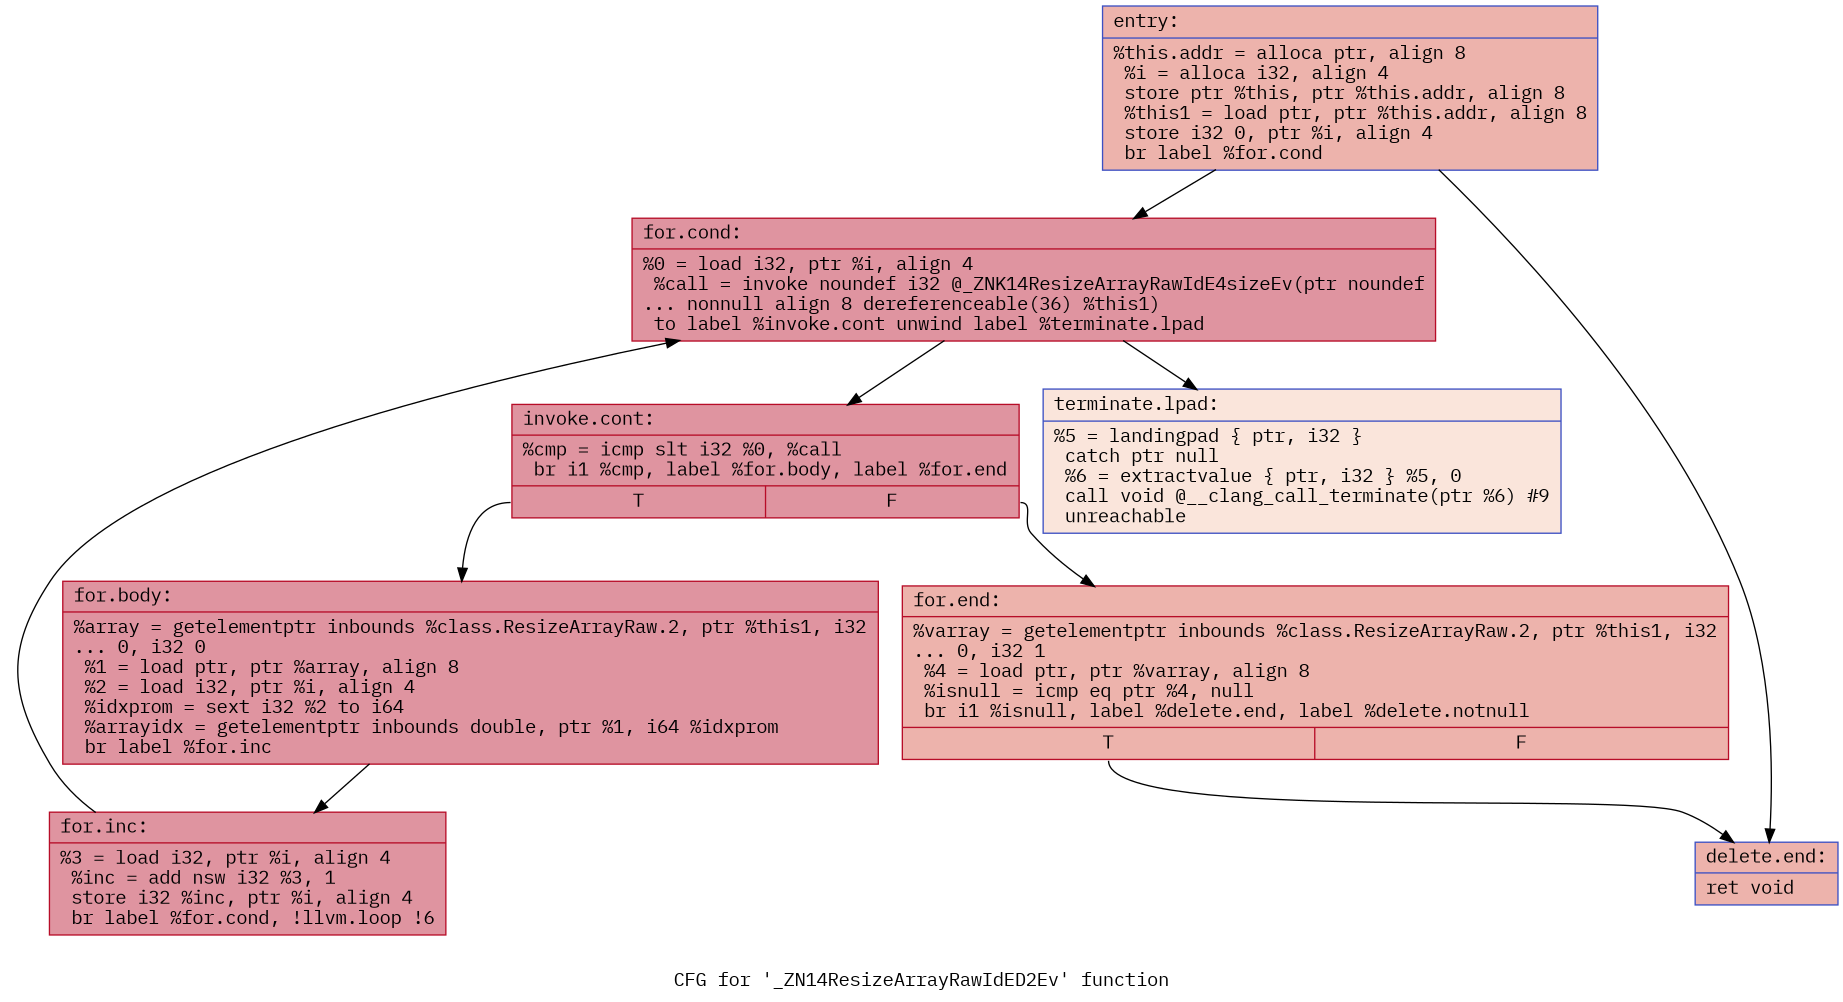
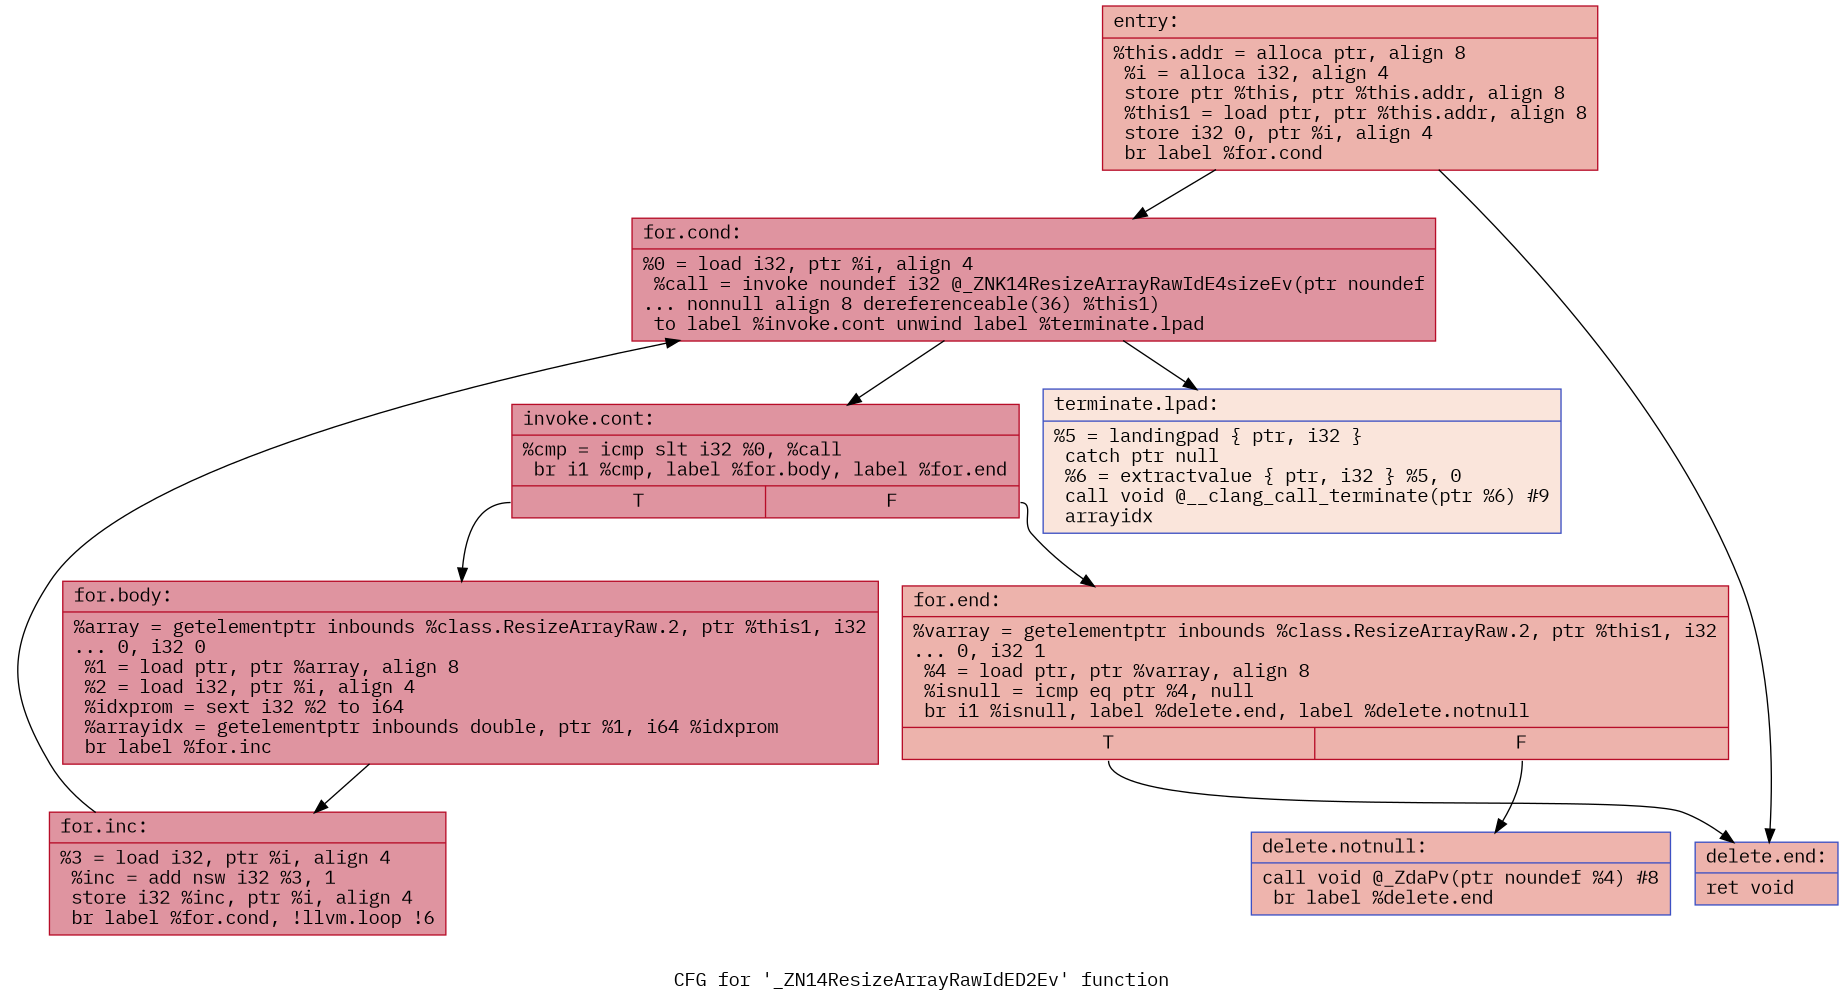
node "entry:": color #3d50c3ff -> #b70d28ff
node "terminate.lpad:": text "unreachable" -> "arrayidx"
node "delete.notnull:": added
